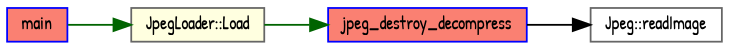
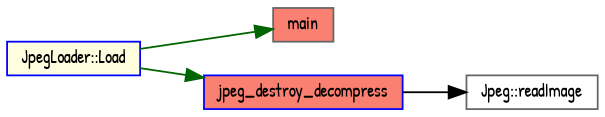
node "main": color blue -> gray40
edge "main" -> "JpegLoader::Load": reversed
node "JpegLoader::Load": color gray40 -> blue
